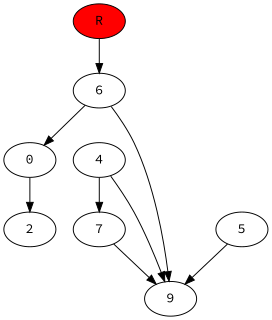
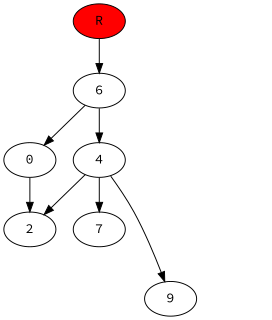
edge "6" -> "9": now "6" -> "4"
edge "4" -> "2": added
node "5": removed
edge "7" -> "9": removed
